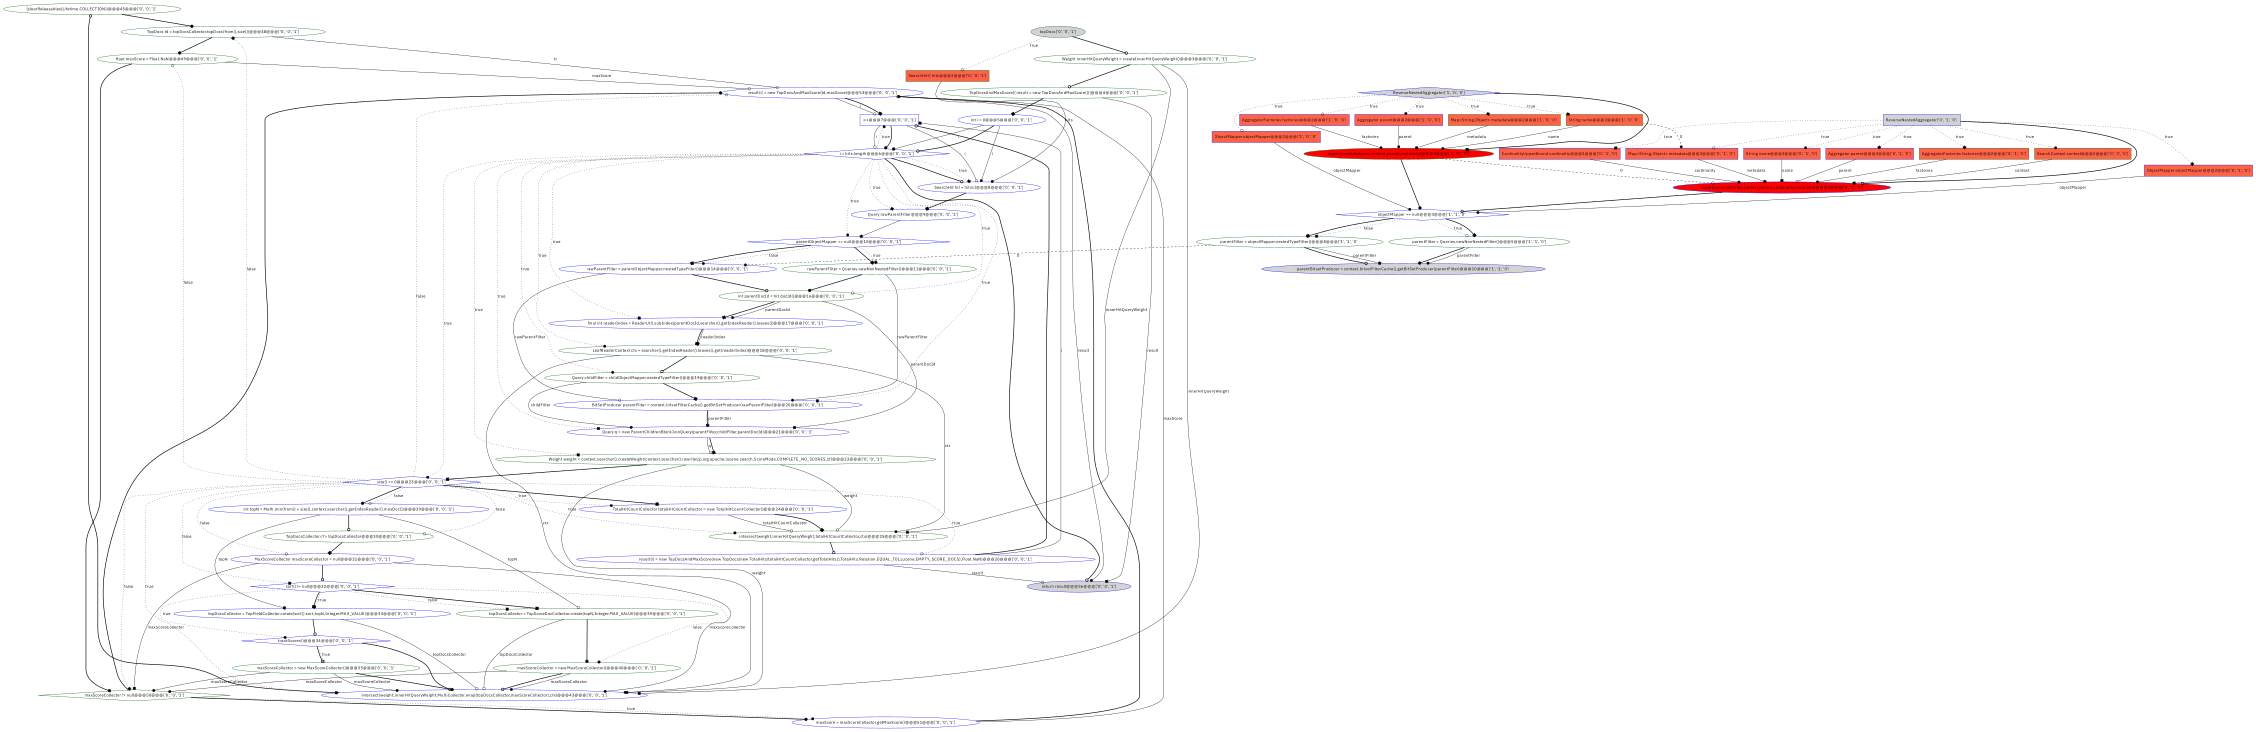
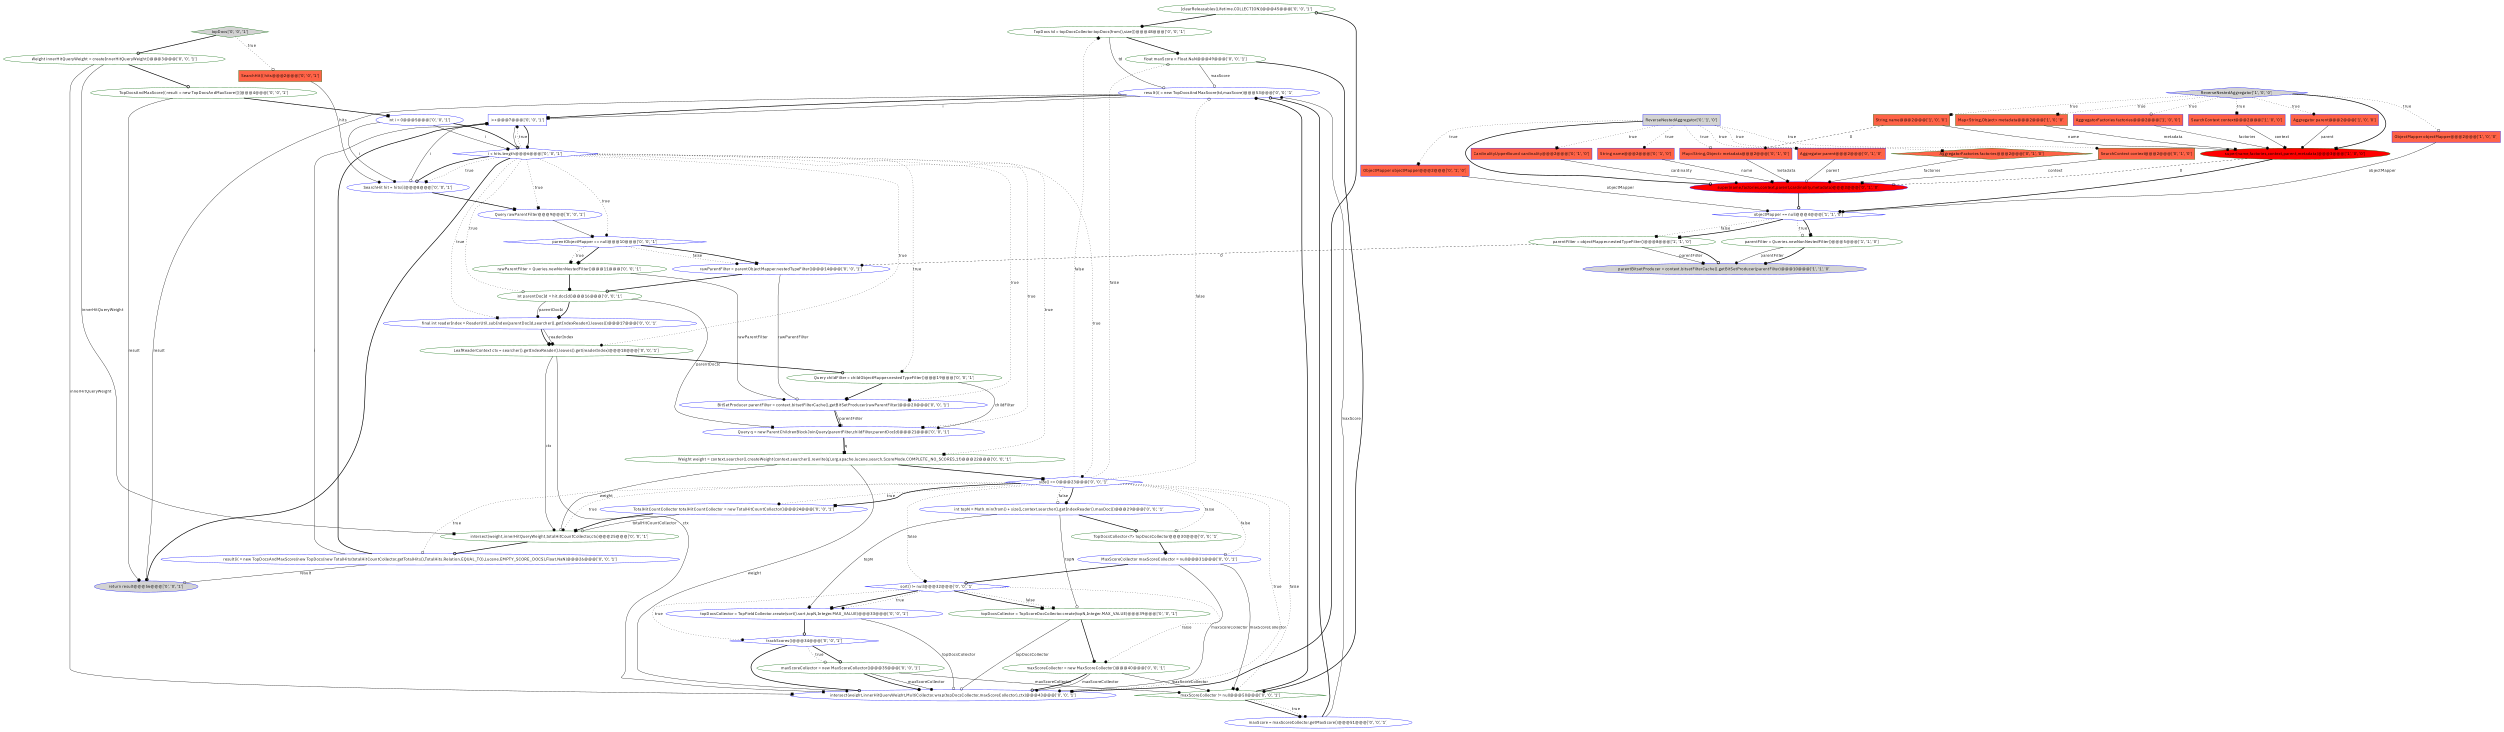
node "topDocs['0', '0', '1']": shape ellipse -> diamond
node "SearchContext context@@@2@@@['1', '0', '0']": added
node "AggregatorFactories factories@@@2@@@['0', '1', '0']": shape box -> diamond
